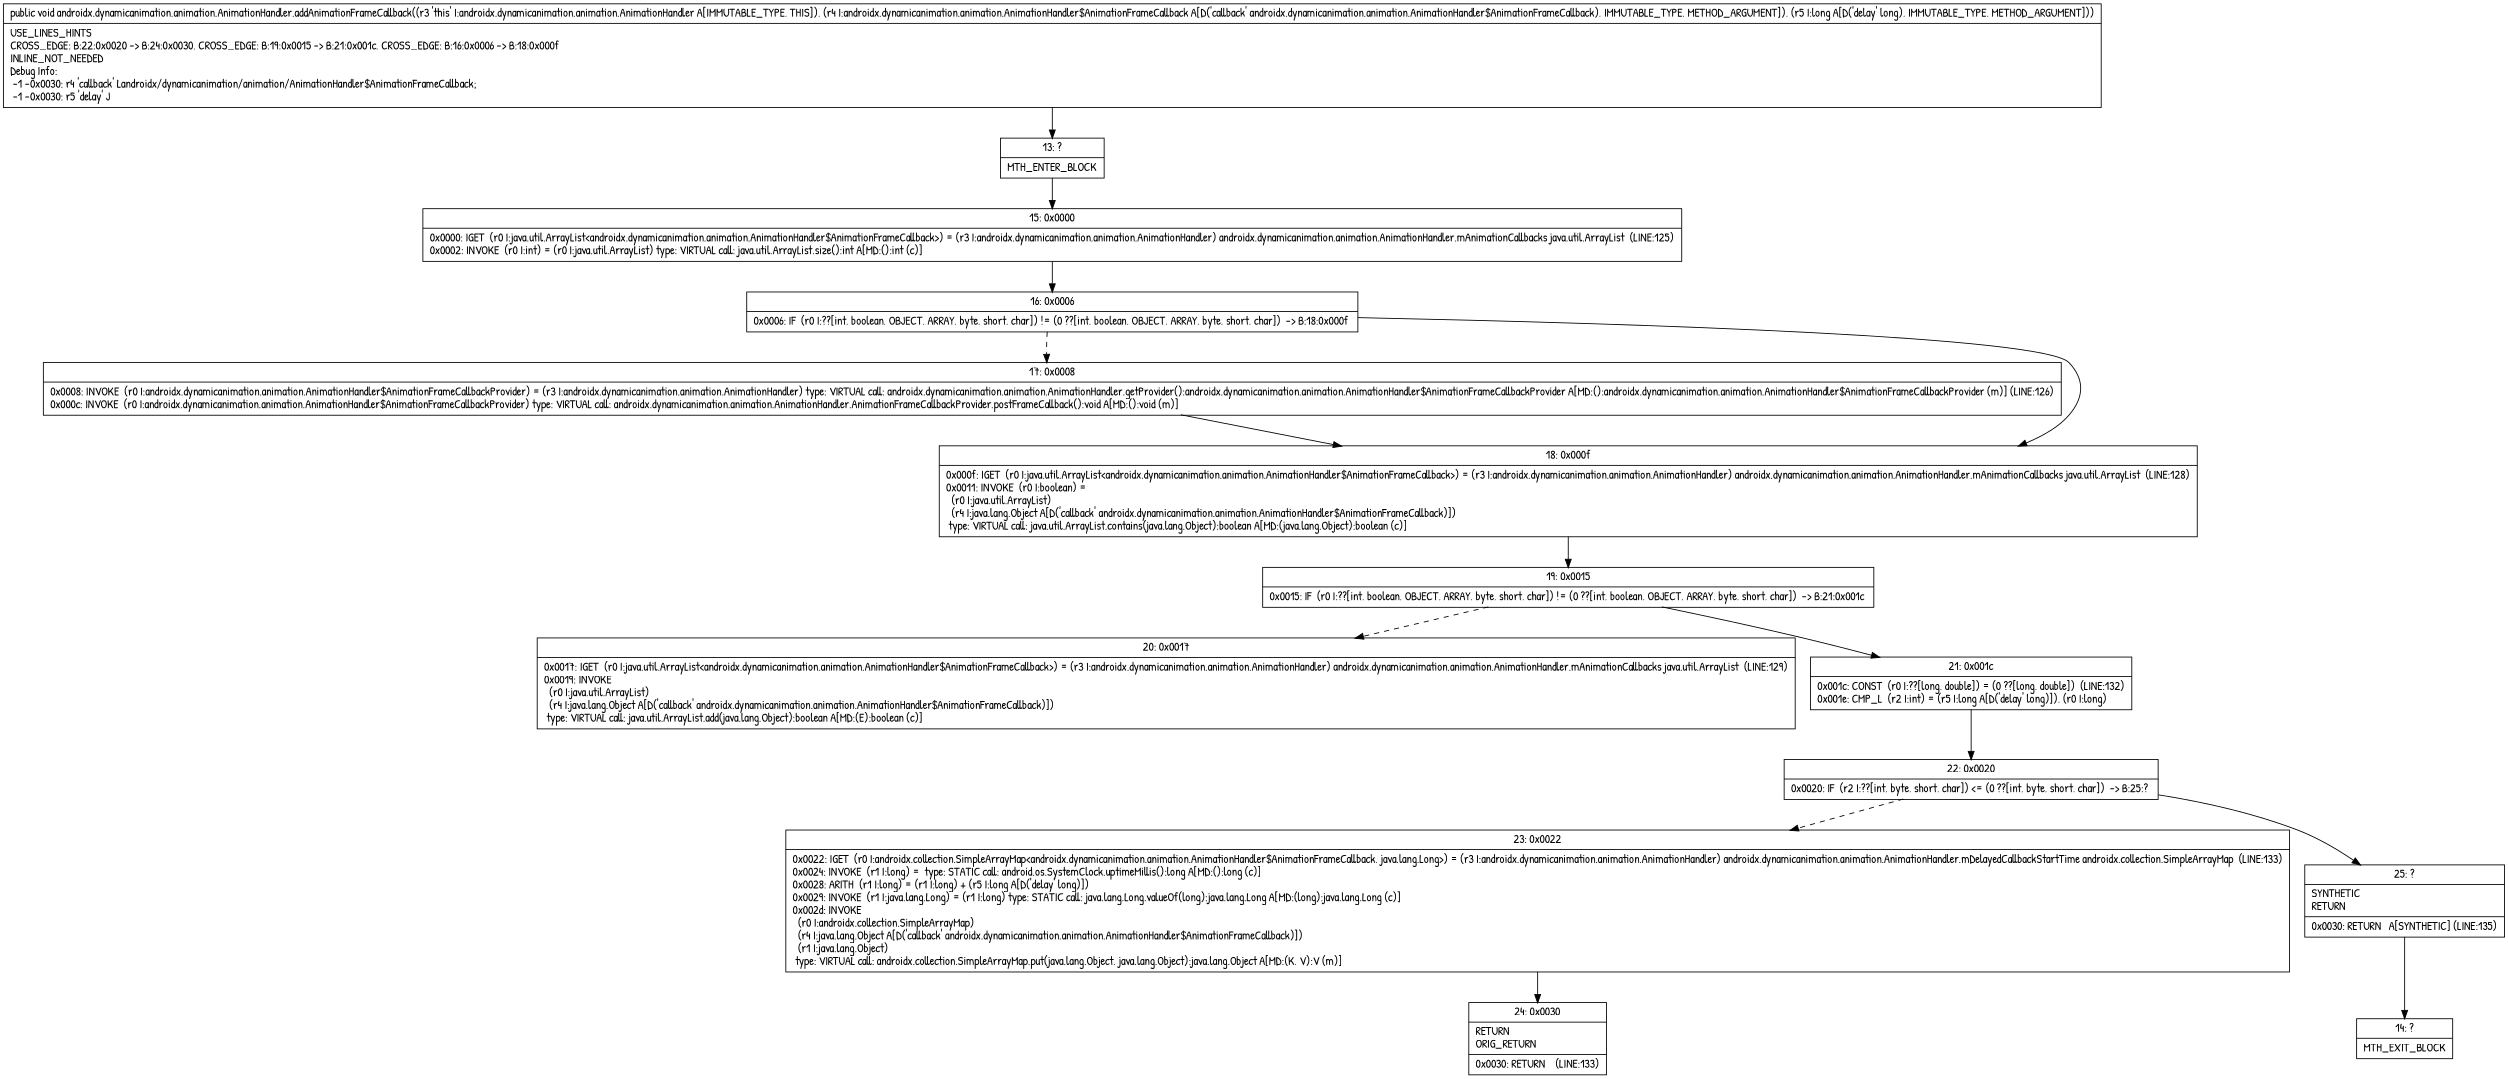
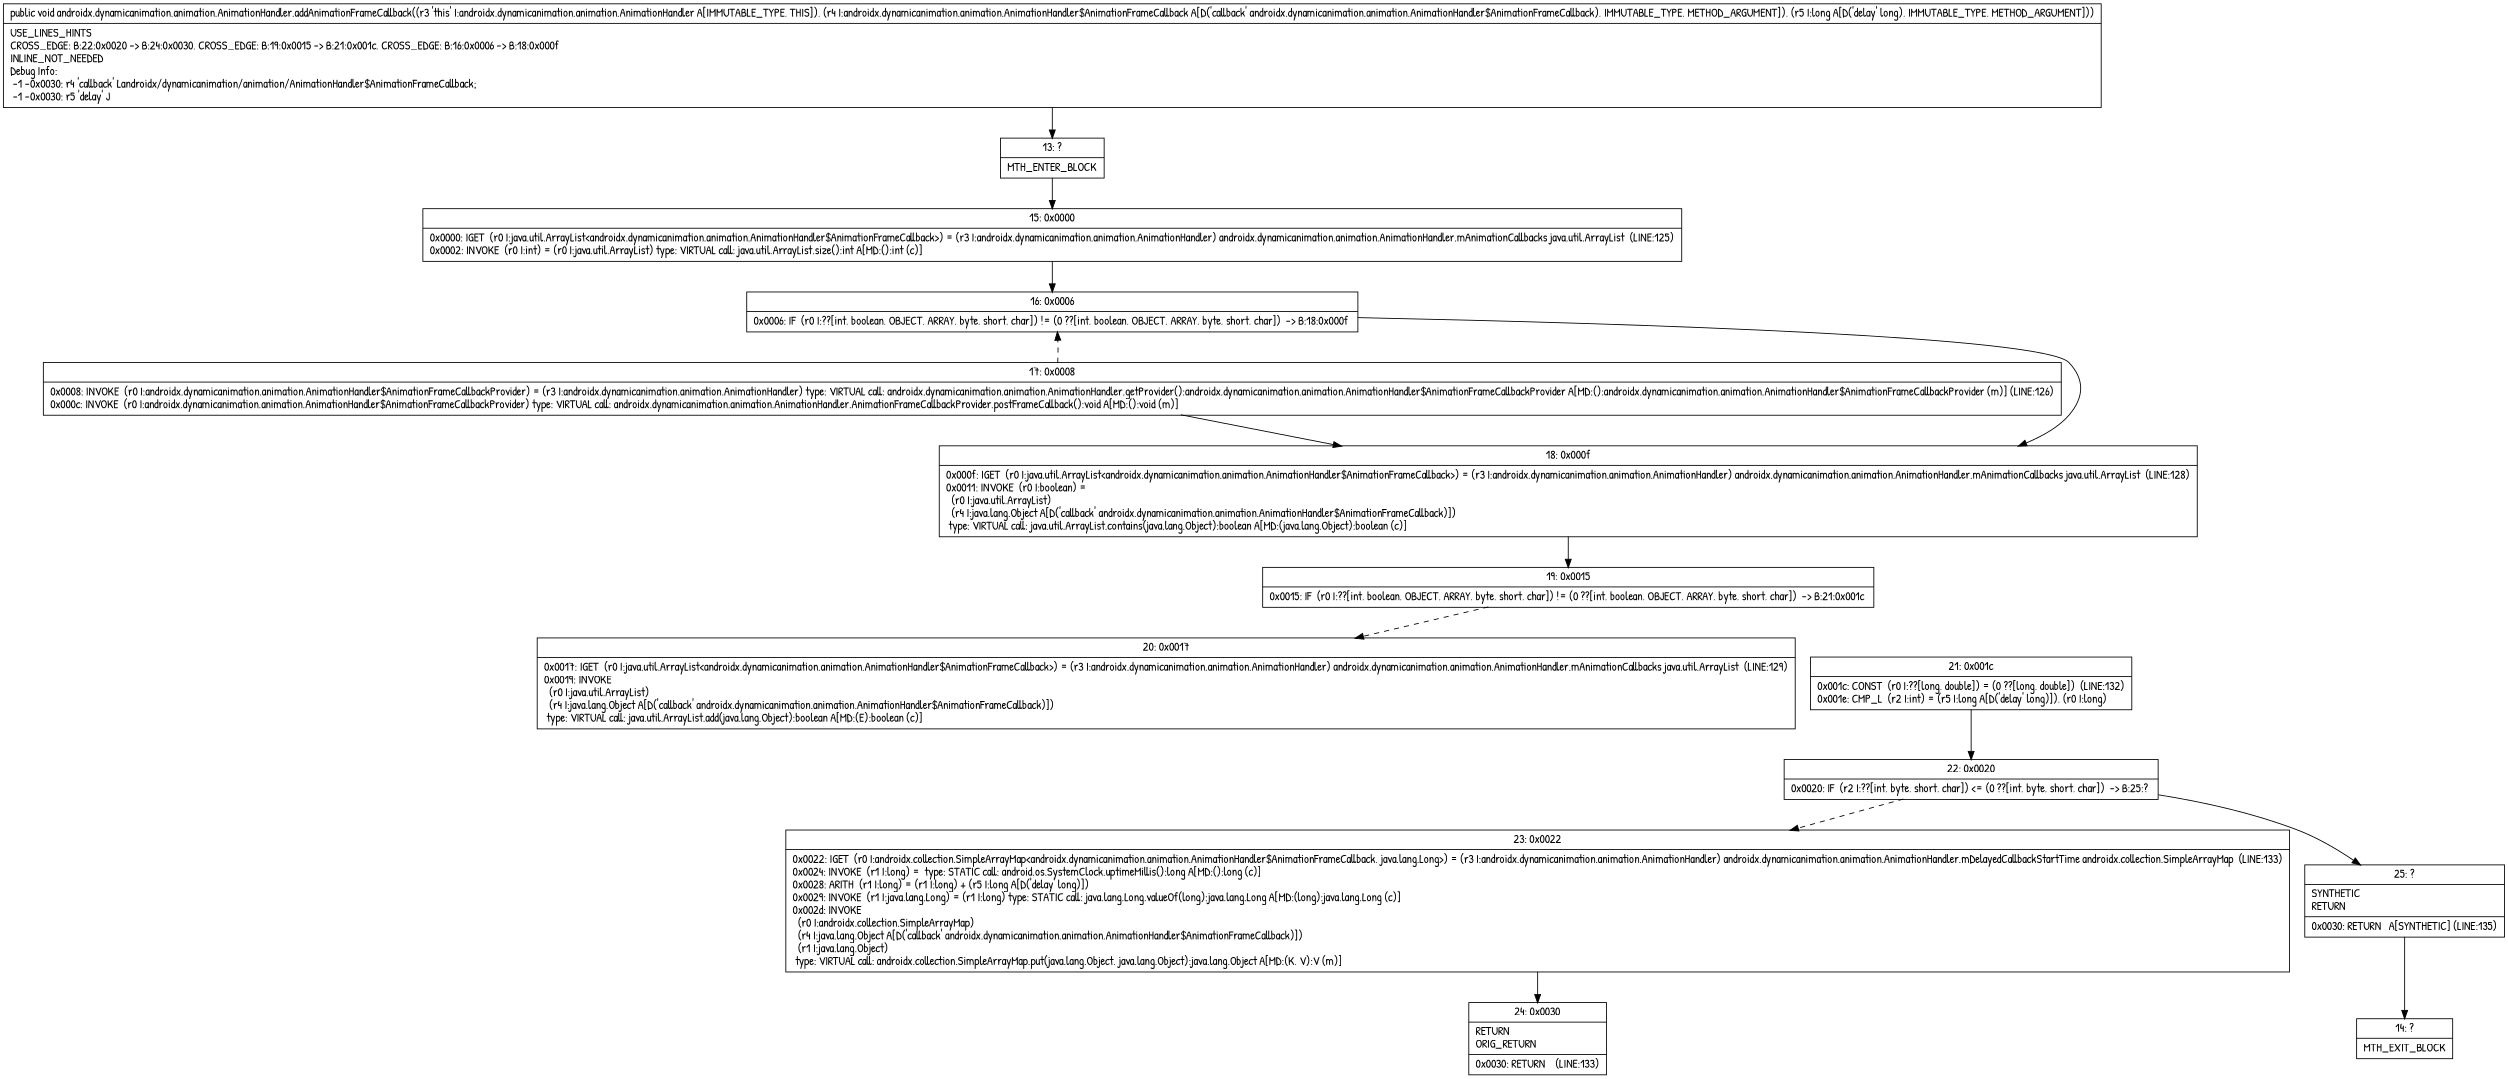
edge "16: 0x0006" -> "17: 0x0008": reversed
edge "19: 0x0015" -> "21: 0x001c": removed
